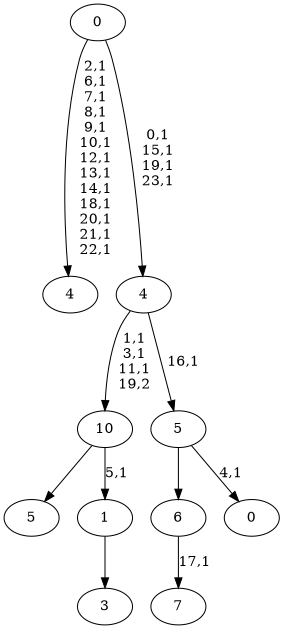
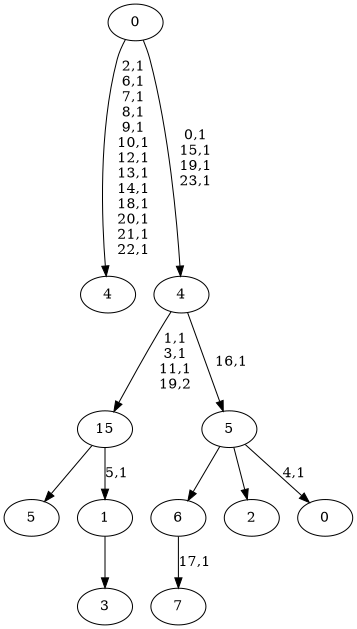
node "10": label "10" -> "15"
node "2": added
